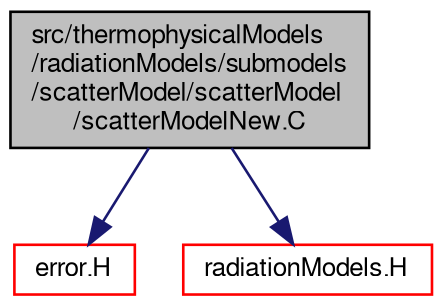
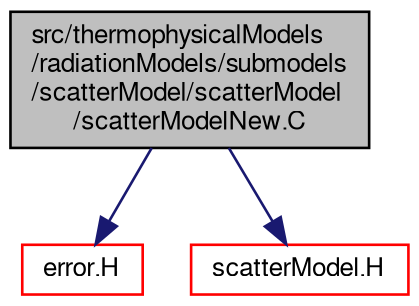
node "radiationModels.H": label "radiationModels.H" -> "scatterModel.H"
